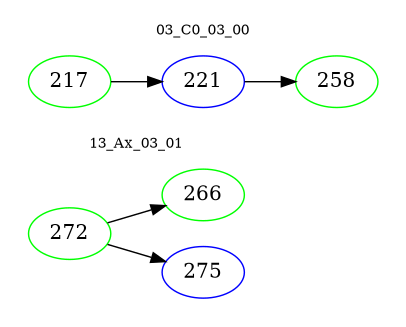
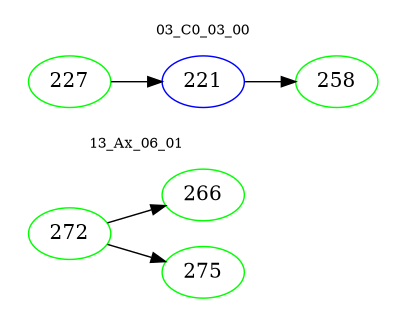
node "217": label "217" -> "227"
cluster "13_Ax_03_01": label "13_Ax_03_01" -> "13_Ax_06_01"
node "275": color blue -> green
